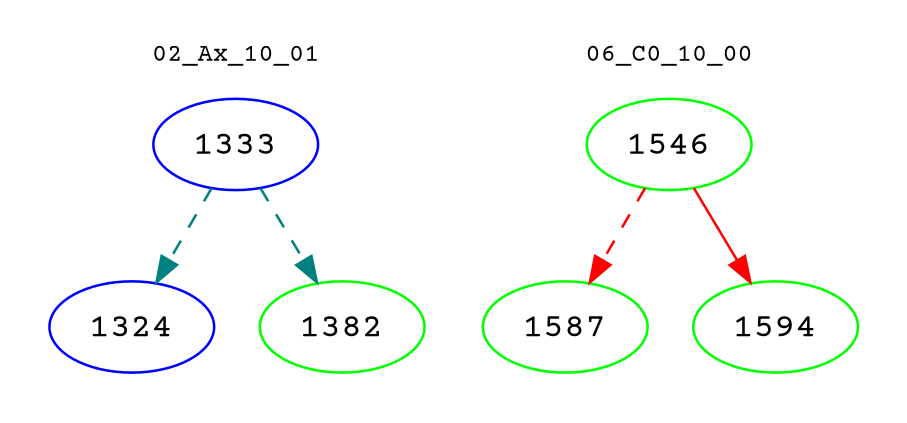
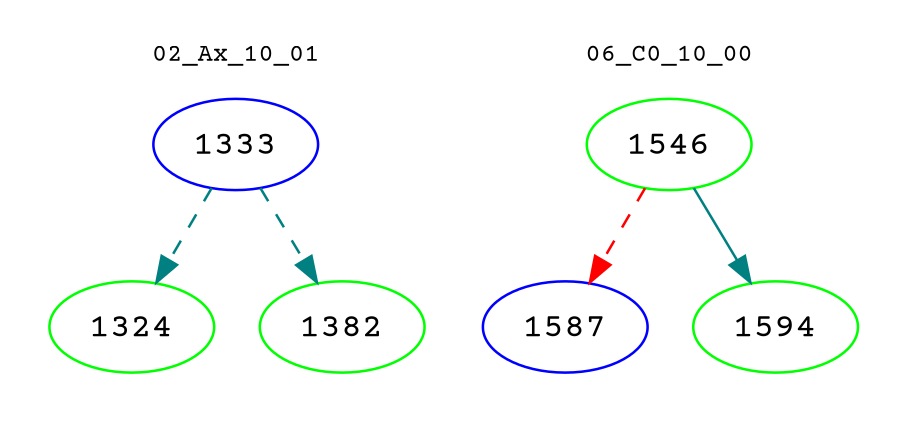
edge "1546" -> "1594": color red -> teal
node "1324": color blue -> green
node "1587": color green -> blue
